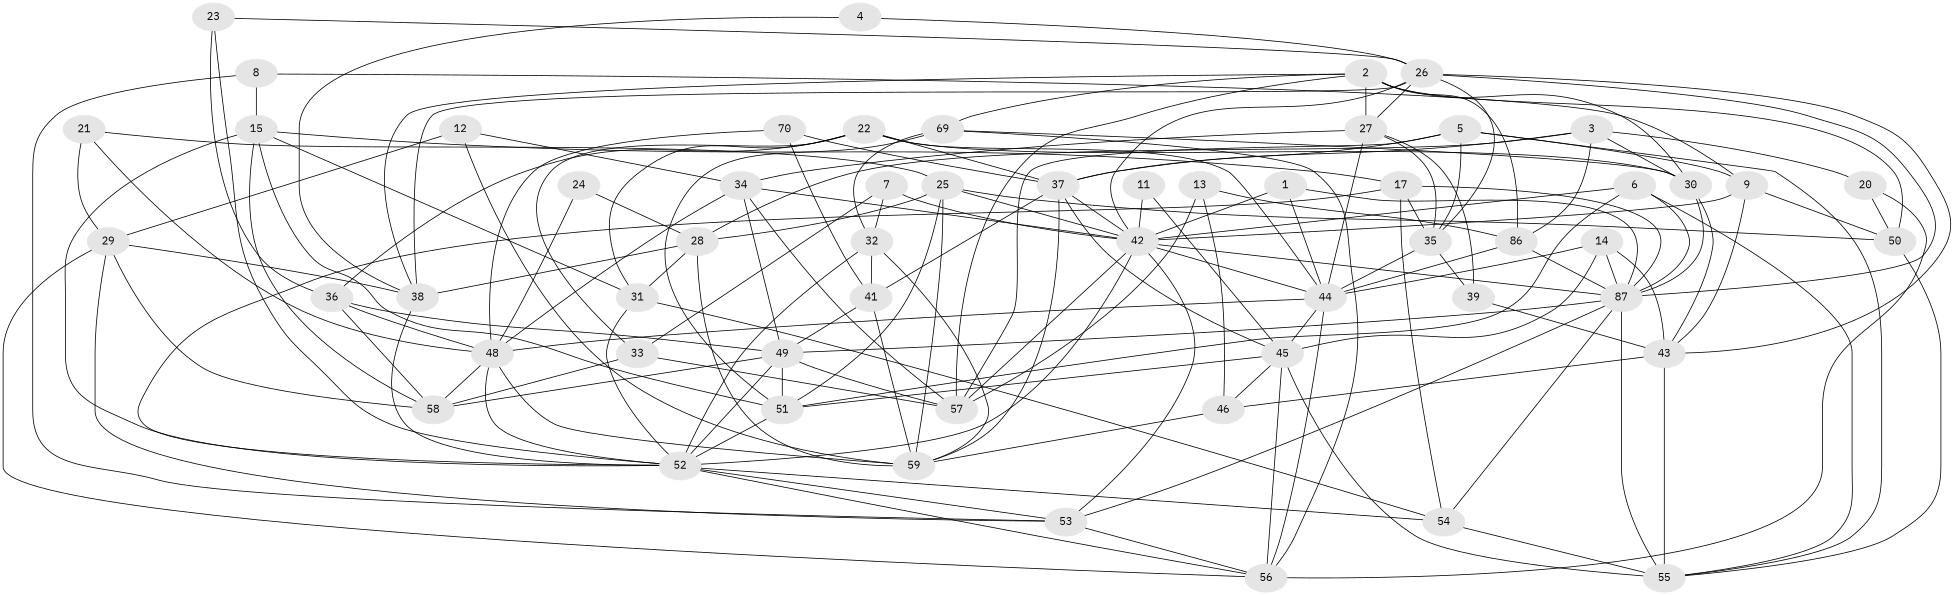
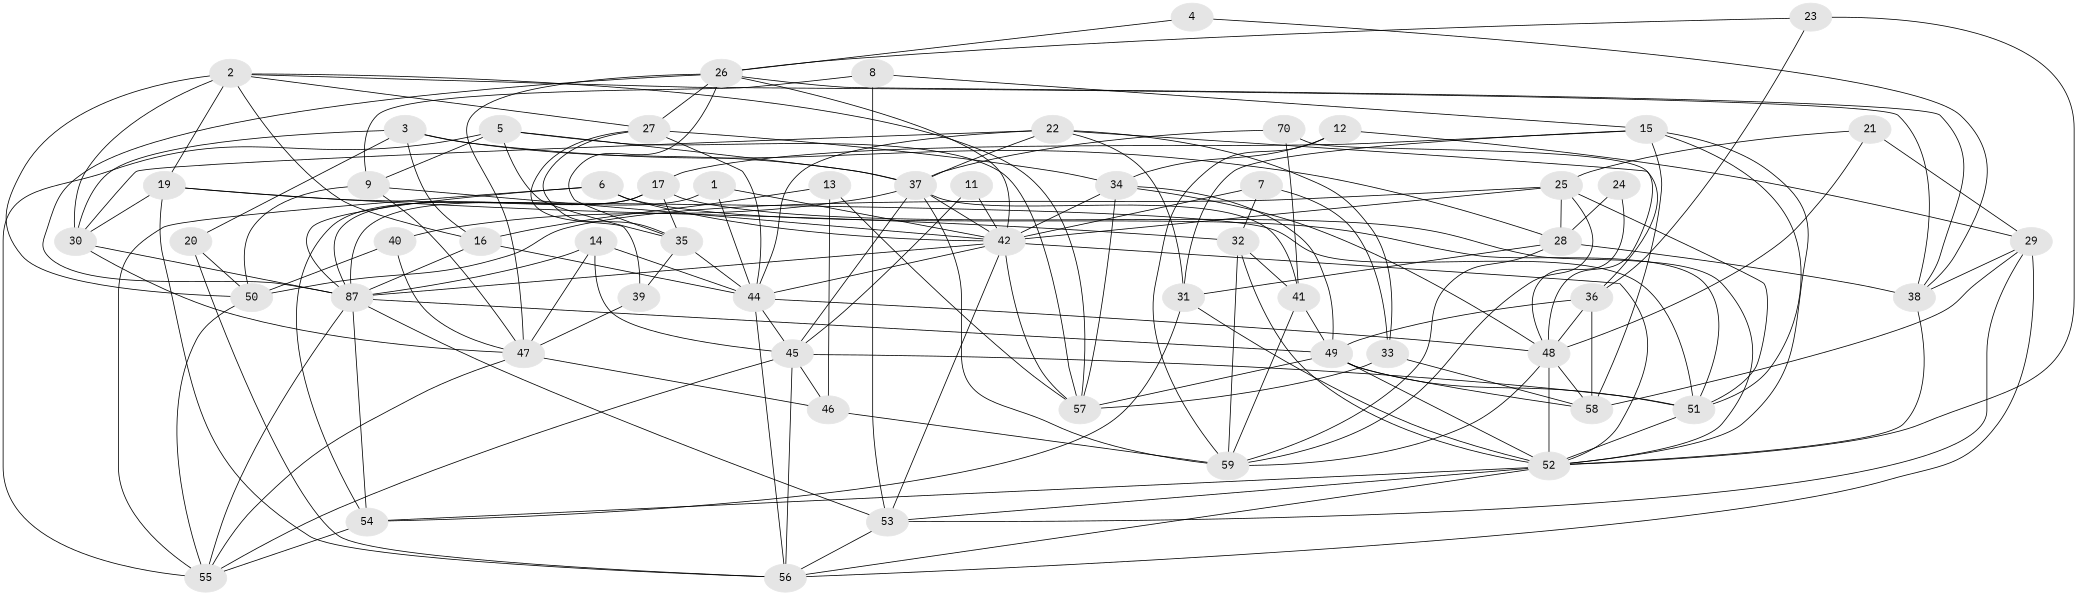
node "69": label "69" -> "19"
node "40": added
node "86": label "86" -> "16"
node "43": label "43" -> "47"
